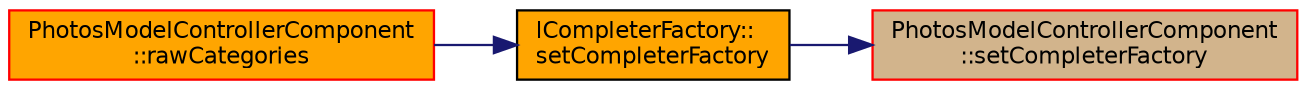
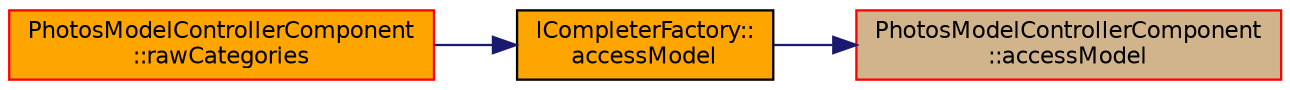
node "ICompleterFactory:: setCompleterFactory": label "ICompleterFactory:: setCompleterFactory" -> "ICompleterFactory:: accessModel"
node "PhotosModelControllerComponent ::setCompleterFactory": label "PhotosModelControllerComponent ::setCompleterFactory" -> "PhotosModelControllerComponent ::accessModel"
